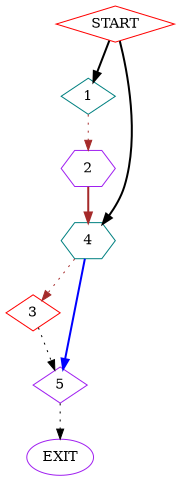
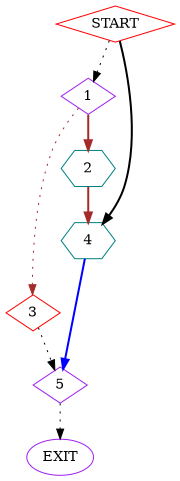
edge "START" -> "1": style bold -> dotted
node "1": color teal -> purple
edge "1" -> "2": style dotted -> bold
node "2": color purple -> teal
edge "4" -> "3": now "1" -> "3"
